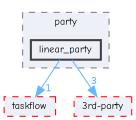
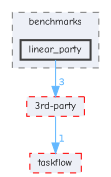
cluster "party": label "party" -> "benchmarks"
edge "linear_party" -> "taskflow": now "3rd-party" -> "taskflow"
